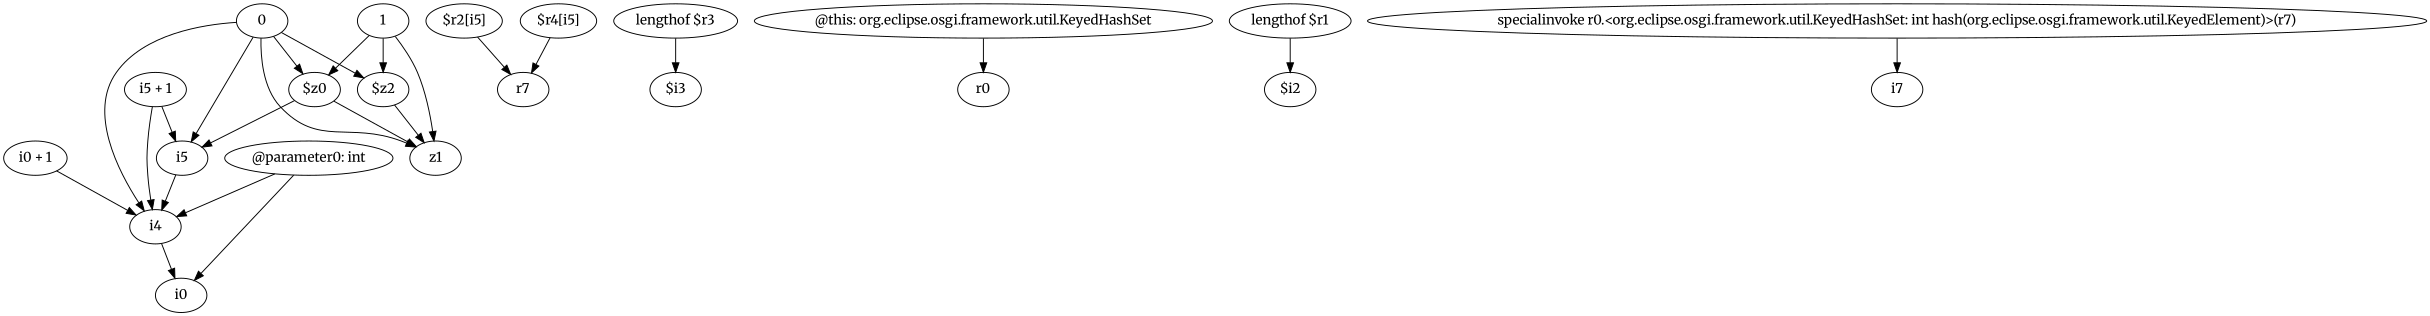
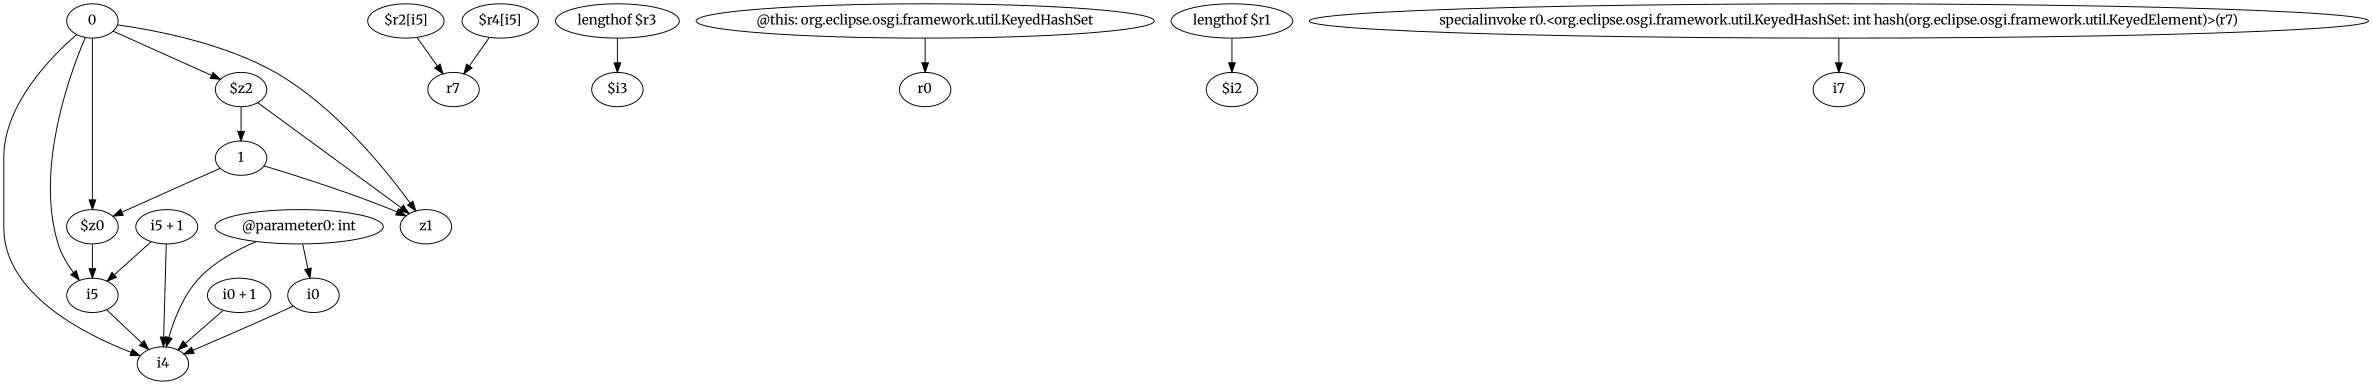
edge "1" -> "$z2": reversed
edge "$z0" -> "z1": removed
edge "i4" -> "i0": reversed
